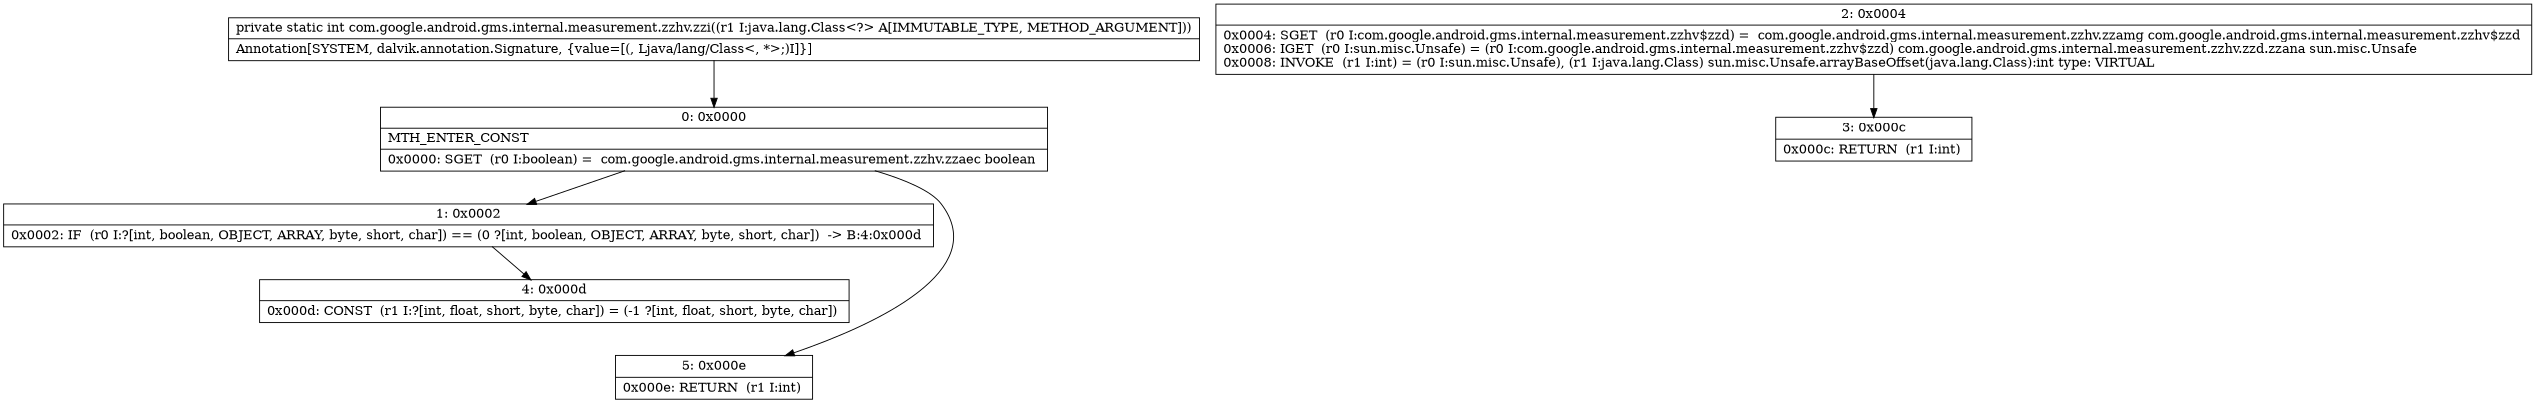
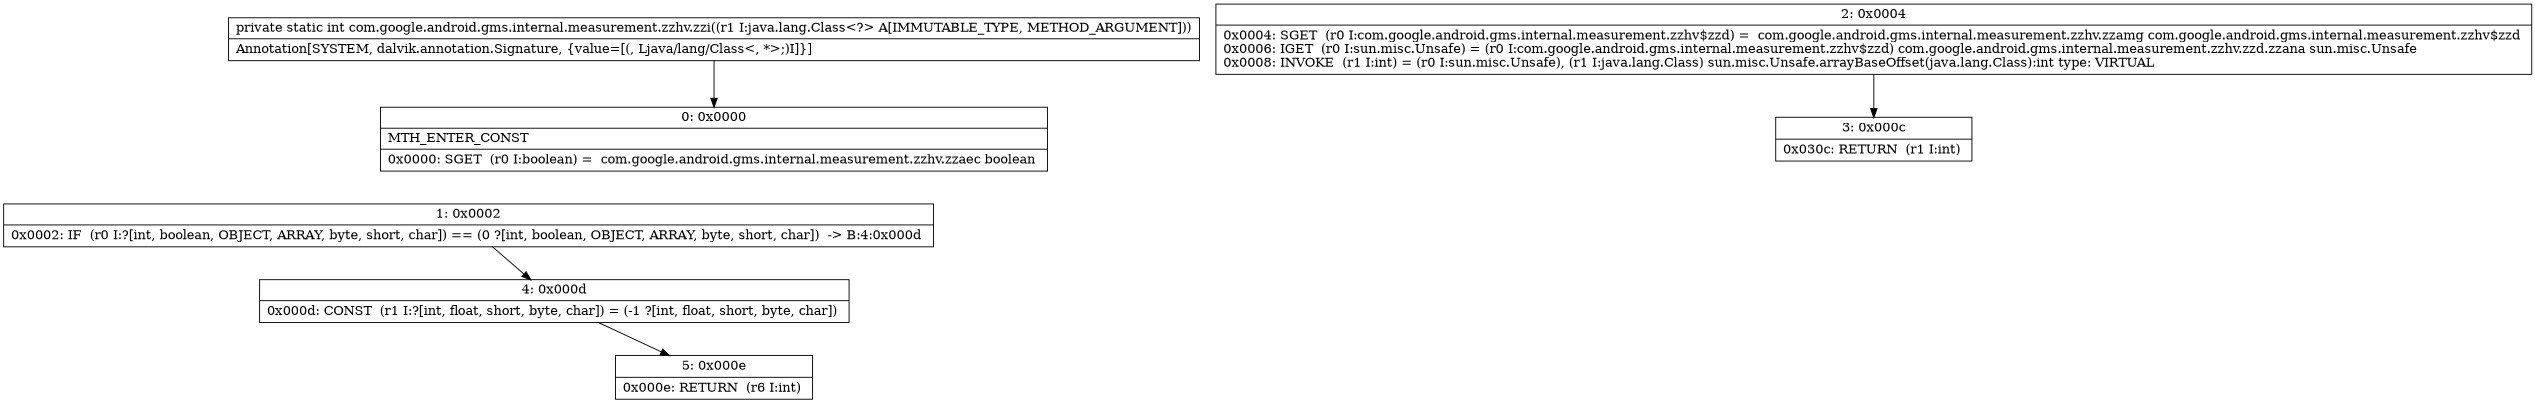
node "3: 0x000c": text "0x000c: RETURN  (r1 I:int)" -> "0x030c: RETURN  (r1 I:int)"
edge "0: 0x0000" -> "1: 0x0002": removed
edge "0: 0x0000" -> "5: 0x000e": now "4: 0x000d" -> "5: 0x000e"
node "5: 0x000e": text "0x000e: RETURN  (r1 I:int)" -> "0x000e: RETURN  (r6 I:int)"
